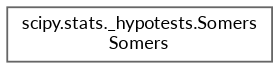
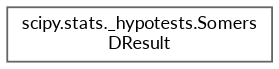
node "scipy.stats._hypotests.Somers Somers": label "scipy.stats._hypotests.Somers Somers" -> "scipy.stats._hypotests.Somers DResult"
